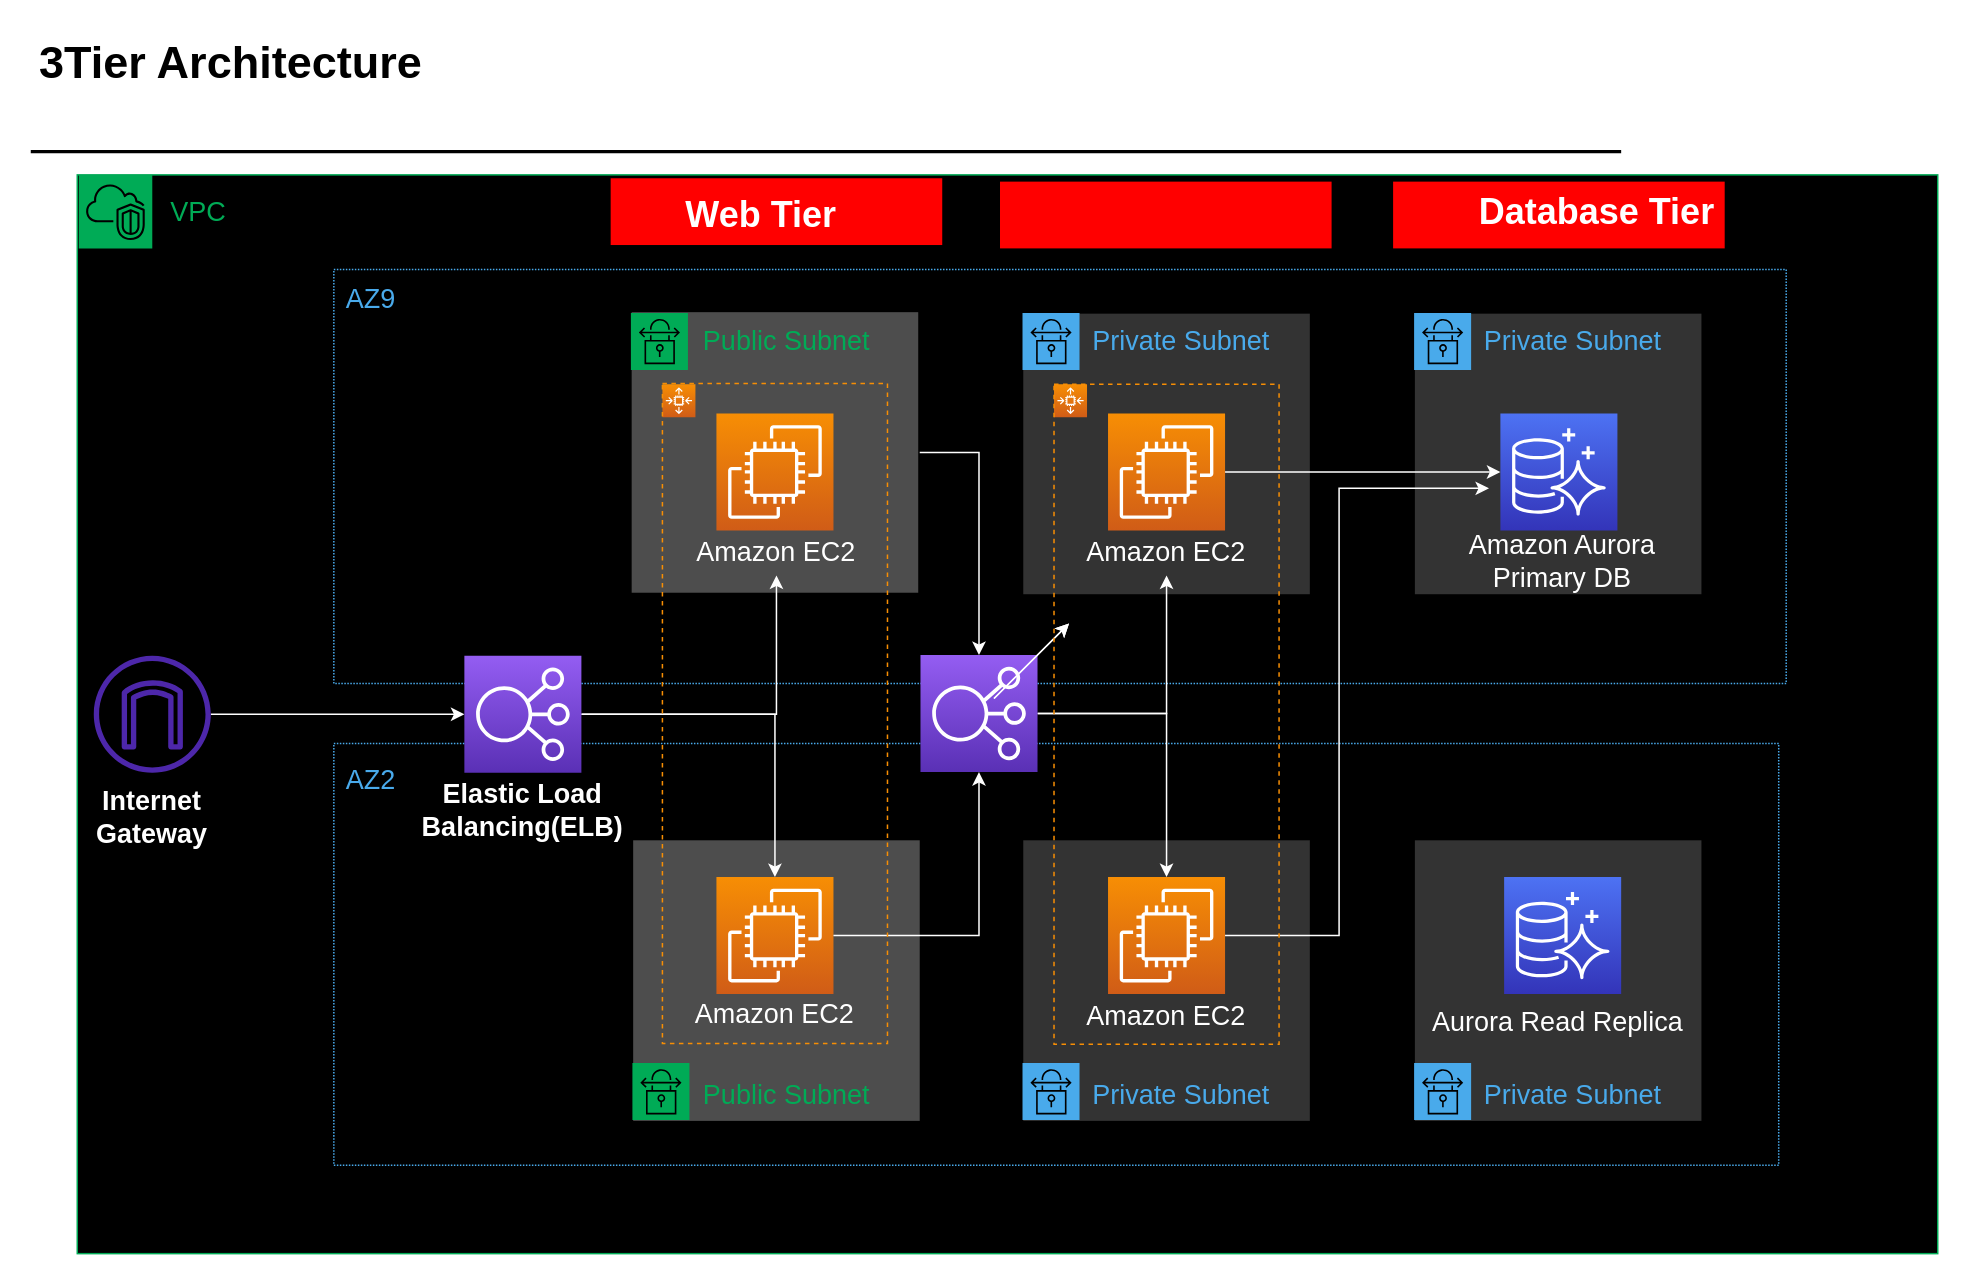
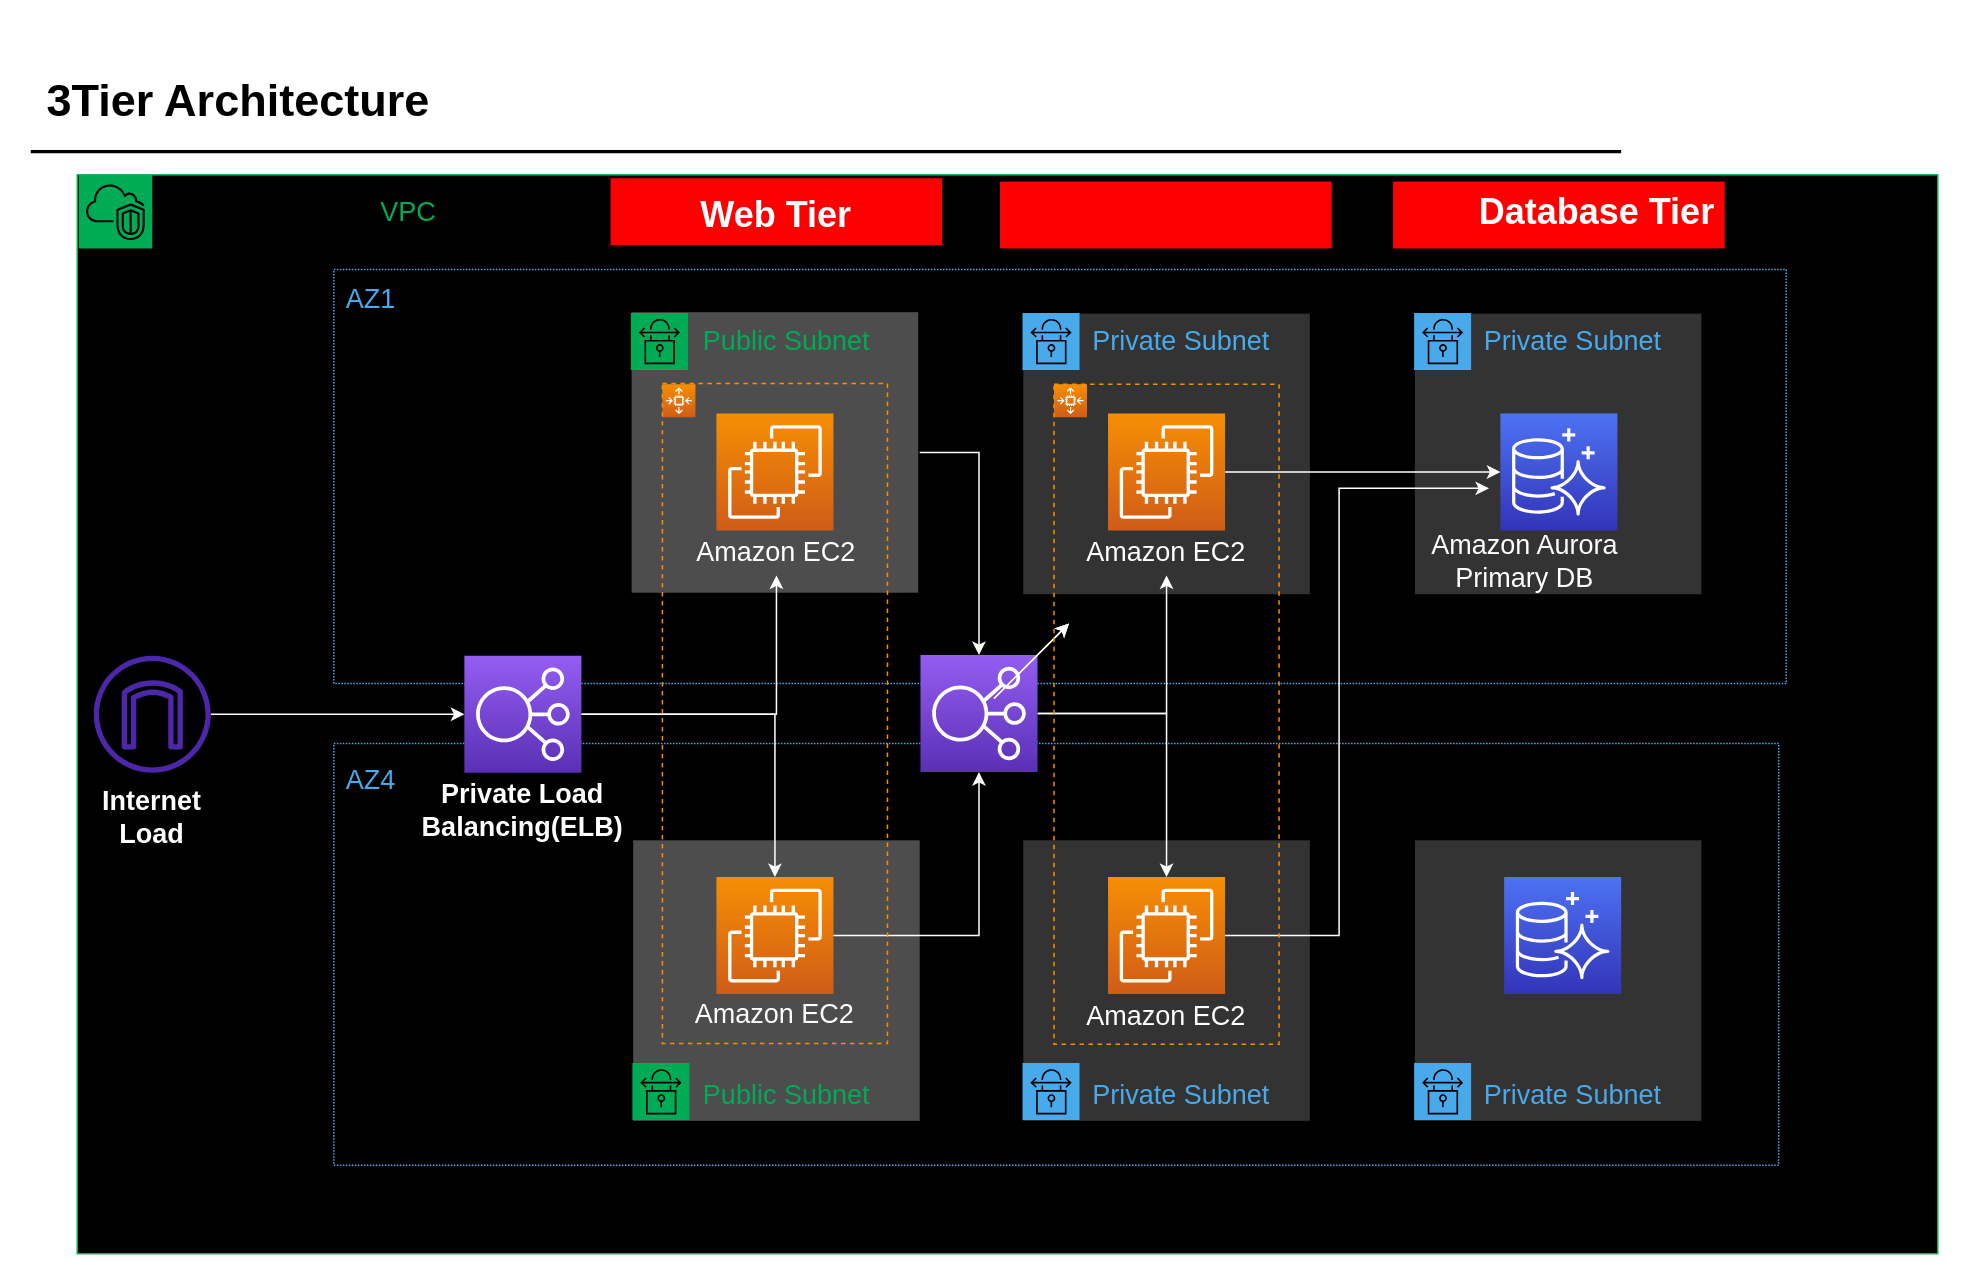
node "3Tier Architecture": moved (247, 62) -> (254, 99)
node "VPC": moved (199, 212) -> (409, 212)
node "Web Tier": moved (761, 215) -> (776, 215)
node "AZ9": label "AZ9" -> "AZ1"
node "Amazon Aurora Primary DB": moved (1562, 562) -> (1525, 562)
node "AZ2": label "AZ2" -> "AZ4"
node "Elastic Load Balancing(ELB)": label "Elastic Load Balancing(ELB)" -> "Private Load Balancing(ELB)"
node "Internet Gateway": label "Internet Gateway" -> "Internet Load"
node "Aurora Read Replica": removed
